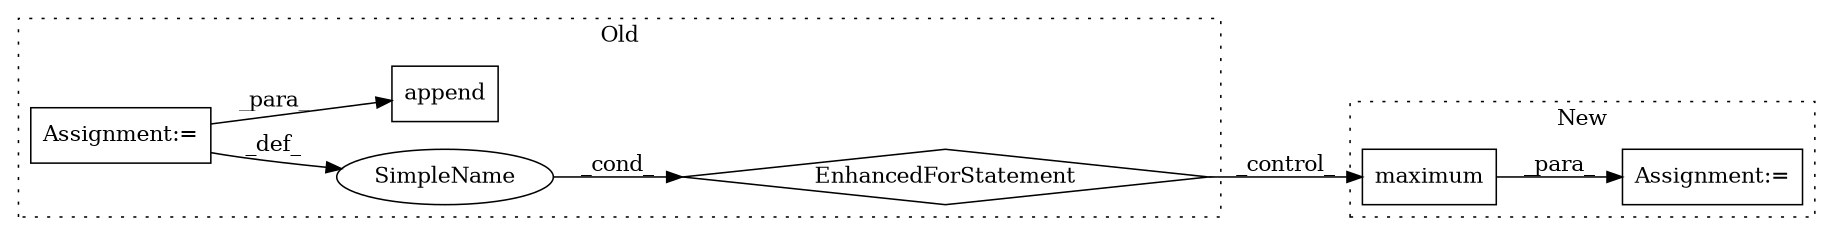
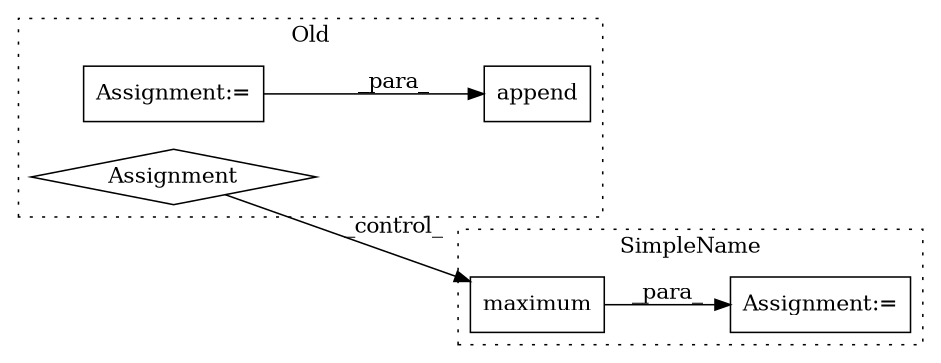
cluster "New": label "New" -> "SimpleName"
node "SimpleName": removed
node "EnhancedForStatement": label "EnhancedForStatement" -> "Assignment"
